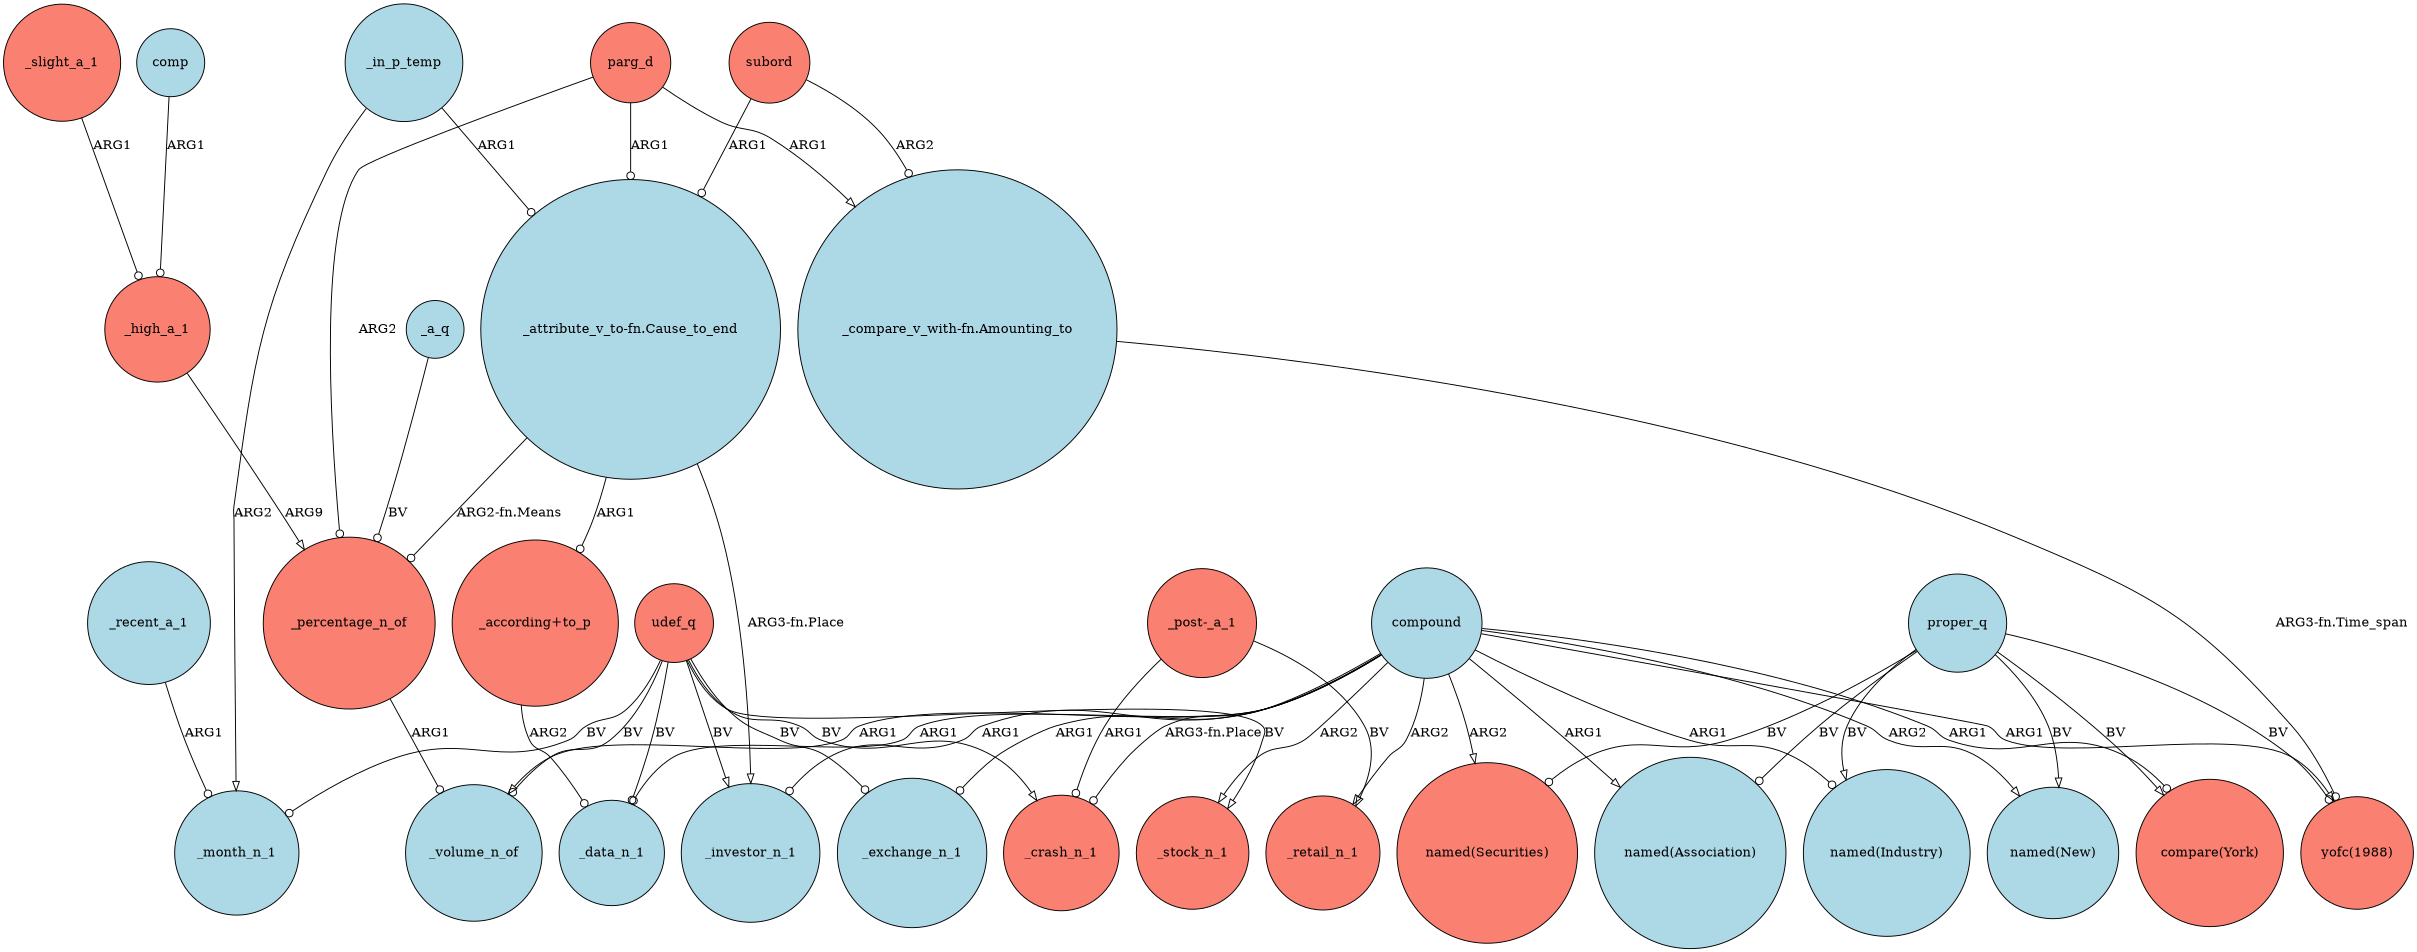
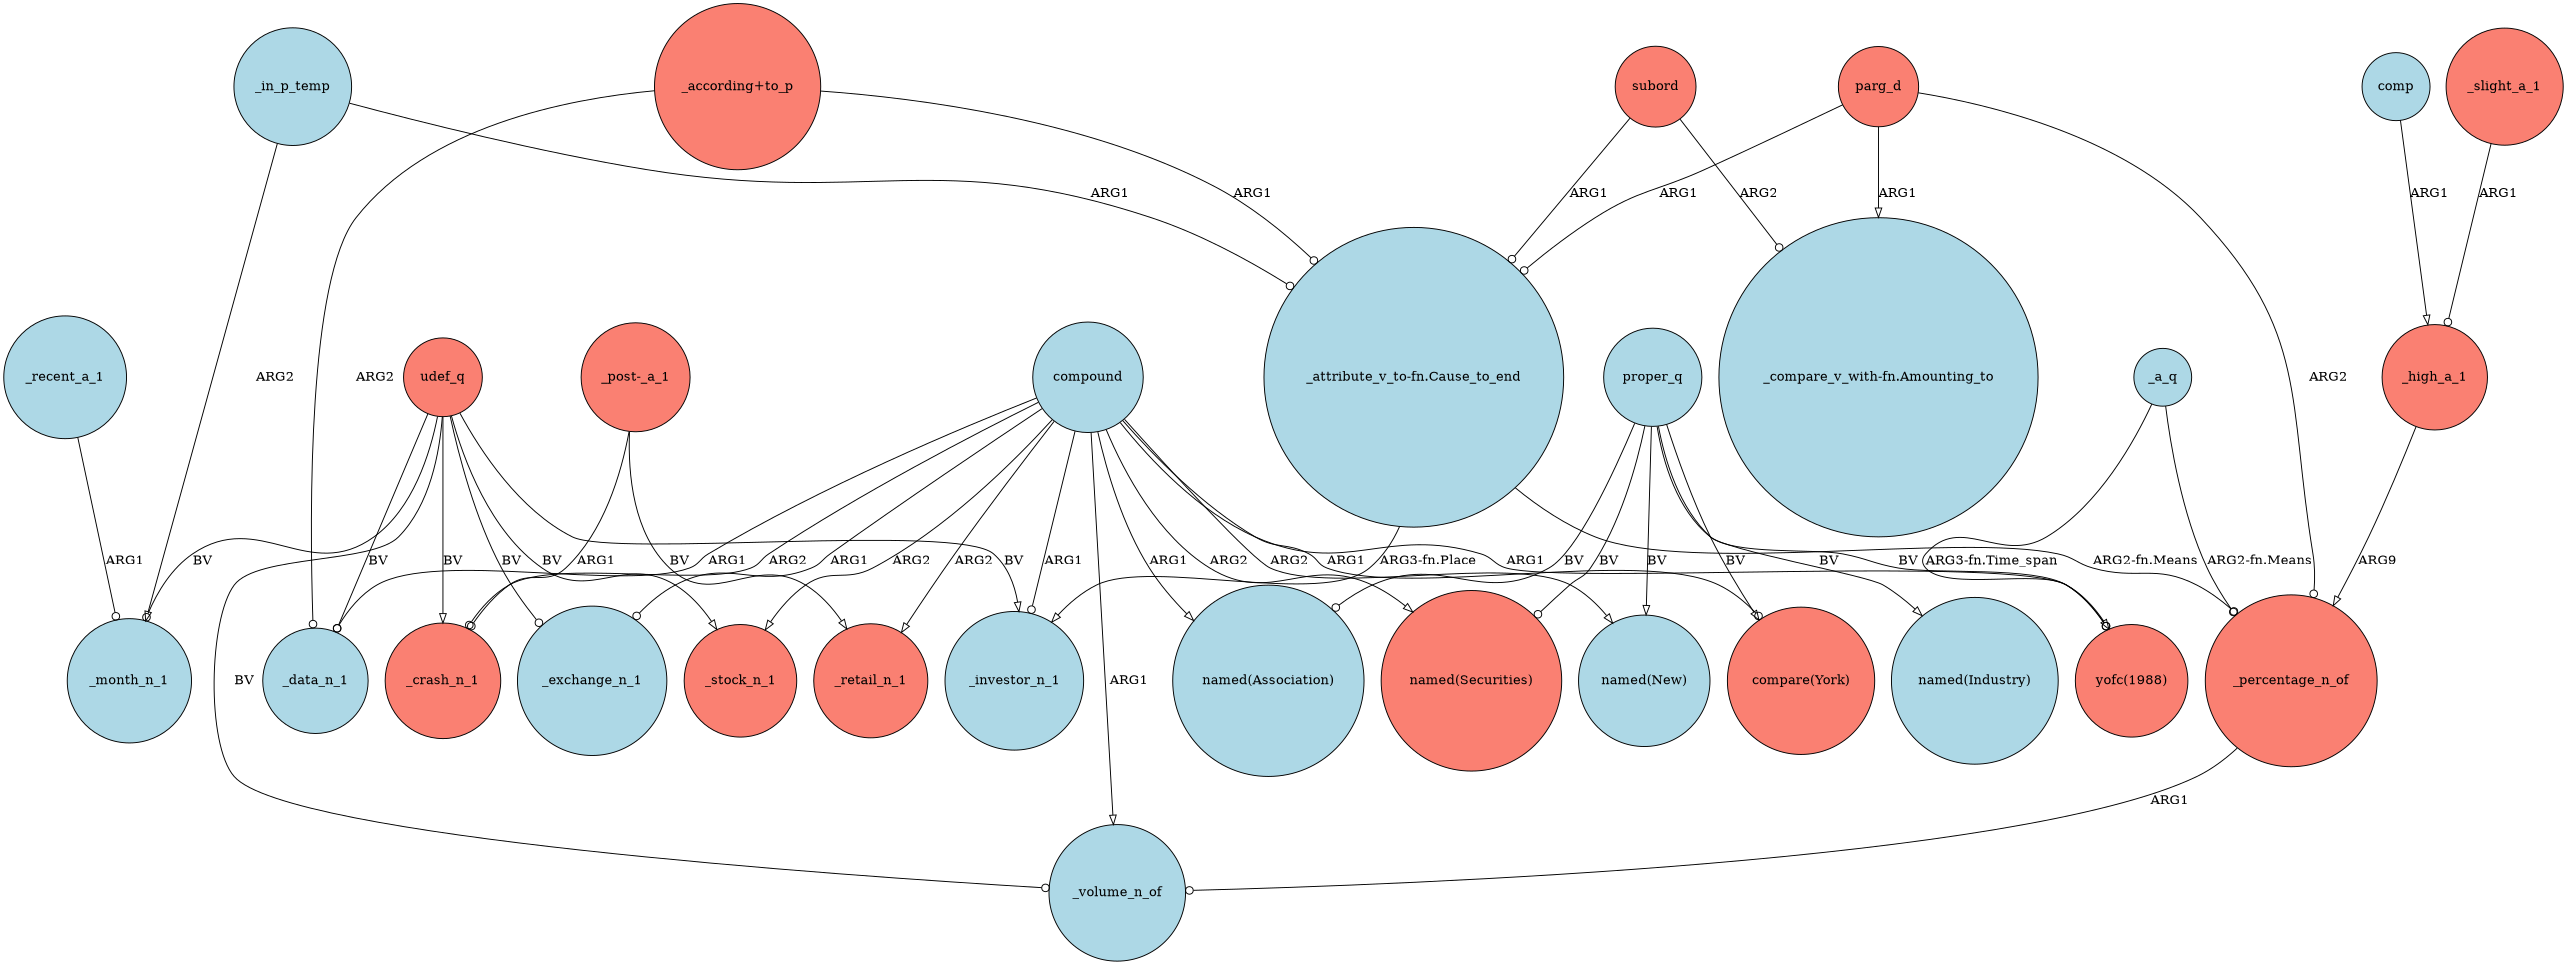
edge "comp" -> "_high_a_1": arrowhead odot -> onormal
edge "_compare_v_with-fn.Amounting_to" -> "yofc(1988)": now "_a_q" -> "yofc(1988)"
edge "_attribute_v_to-fn.Cause_to_end" -> "_according+to_p": reversed
edge "_a_q" -> "_percentage_n_of": label "BV" -> "ARG2-fn.Means"
edge "compound" -> "named(Industry)": removed, label "ARG1"
edge "compound" -> "_crash_n_1": label "ARG3-fn.Place" -> "ARG2"
